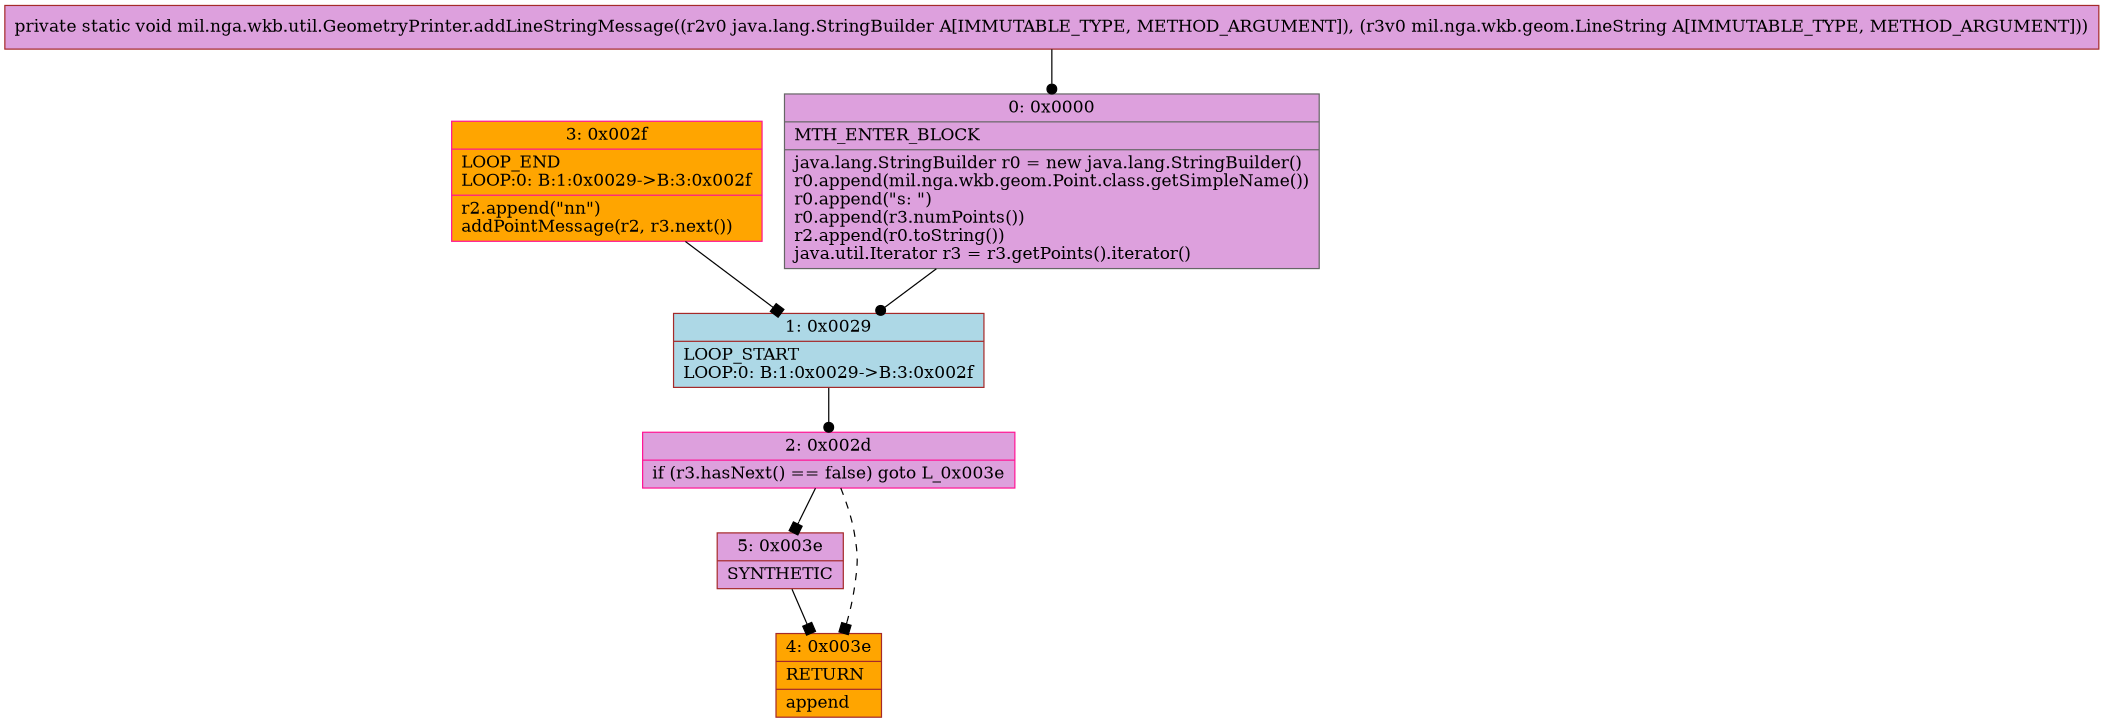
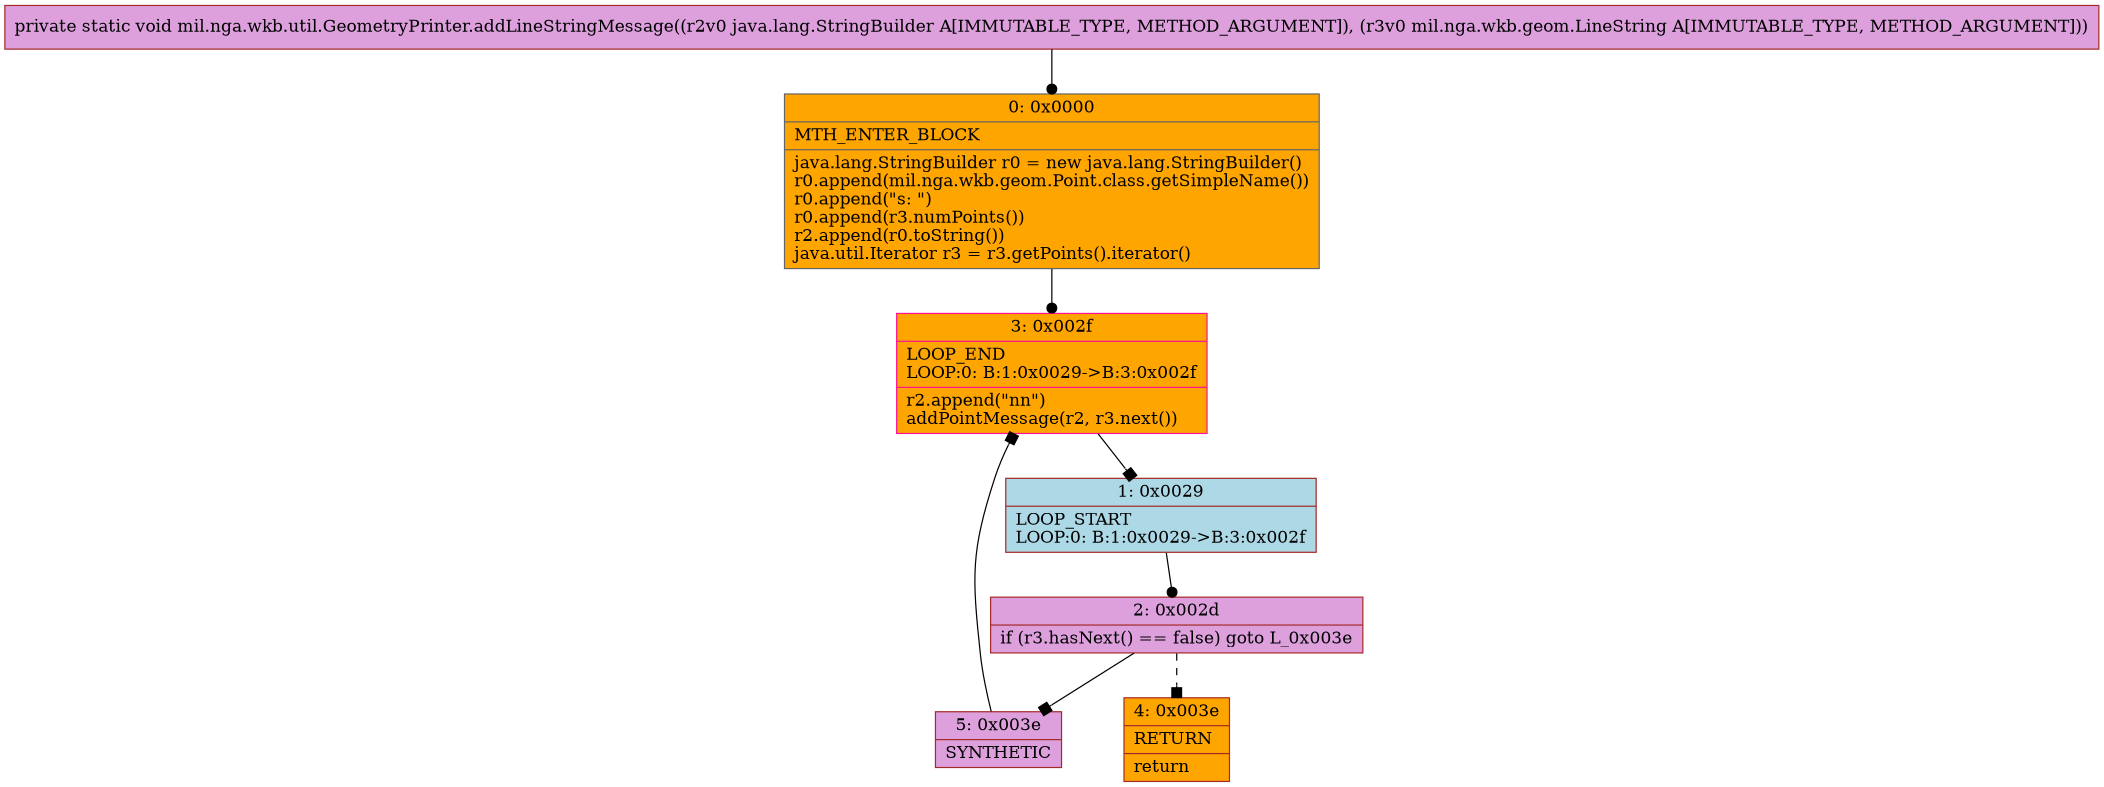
node "0: 0x0000": fillcolor plum -> orange
edge "0: 0x0000" -> "1: 0x0029": now "0: 0x0000" -> "3: 0x002f"
node "2: 0x002d": color deeppink -> brown
edge "5: 0x003e" -> "4: 0x003e": now "5: 0x003e" -> "3: 0x002f"
node "4: 0x003e": text "append" -> "return"
